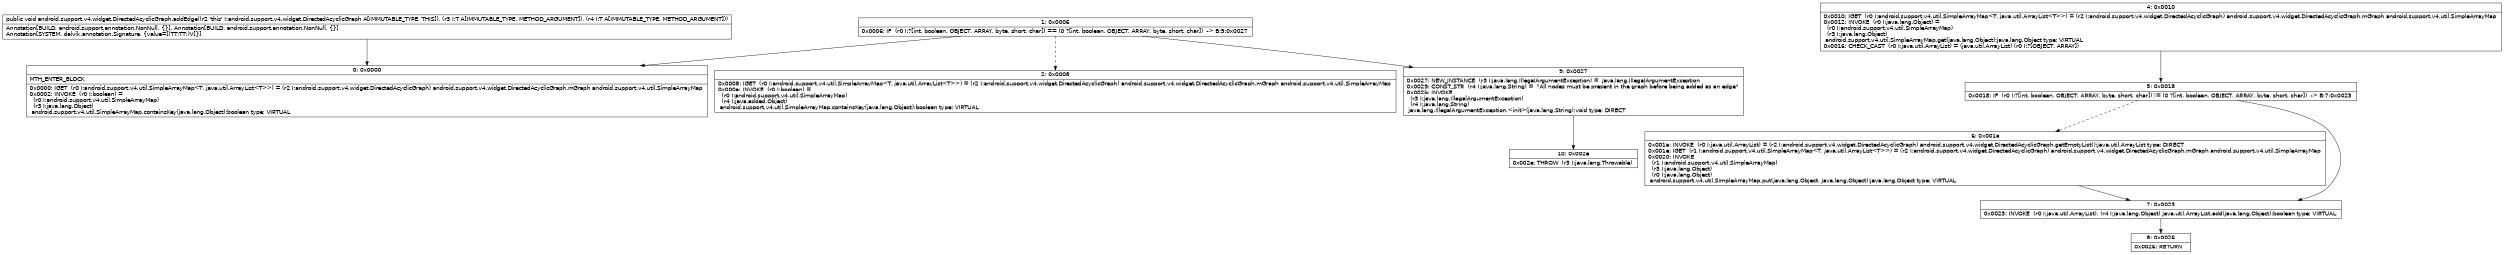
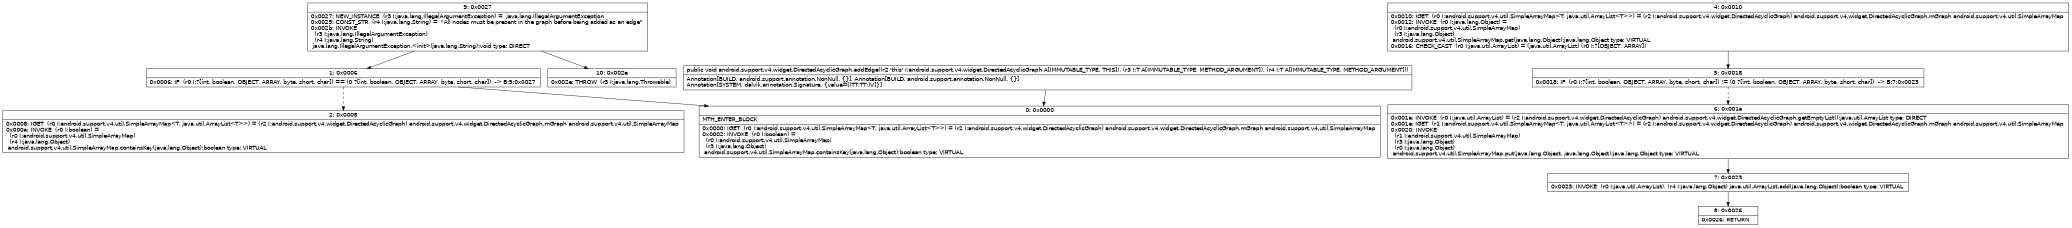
edge "1: 0x0006" -> "9: 0x0027": reversed
node "2: 0x0008": text "(r4 I:java.added.Object)" -> "(r4 I:java.lang.Object)"
edge "5: 0x0018" -> "7: 0x0023": removed
